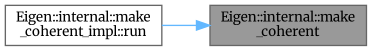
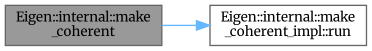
edge "Eigen::internal::make _coherent_impl::run" -> "Eigen::internal::make _coherent": reversed
